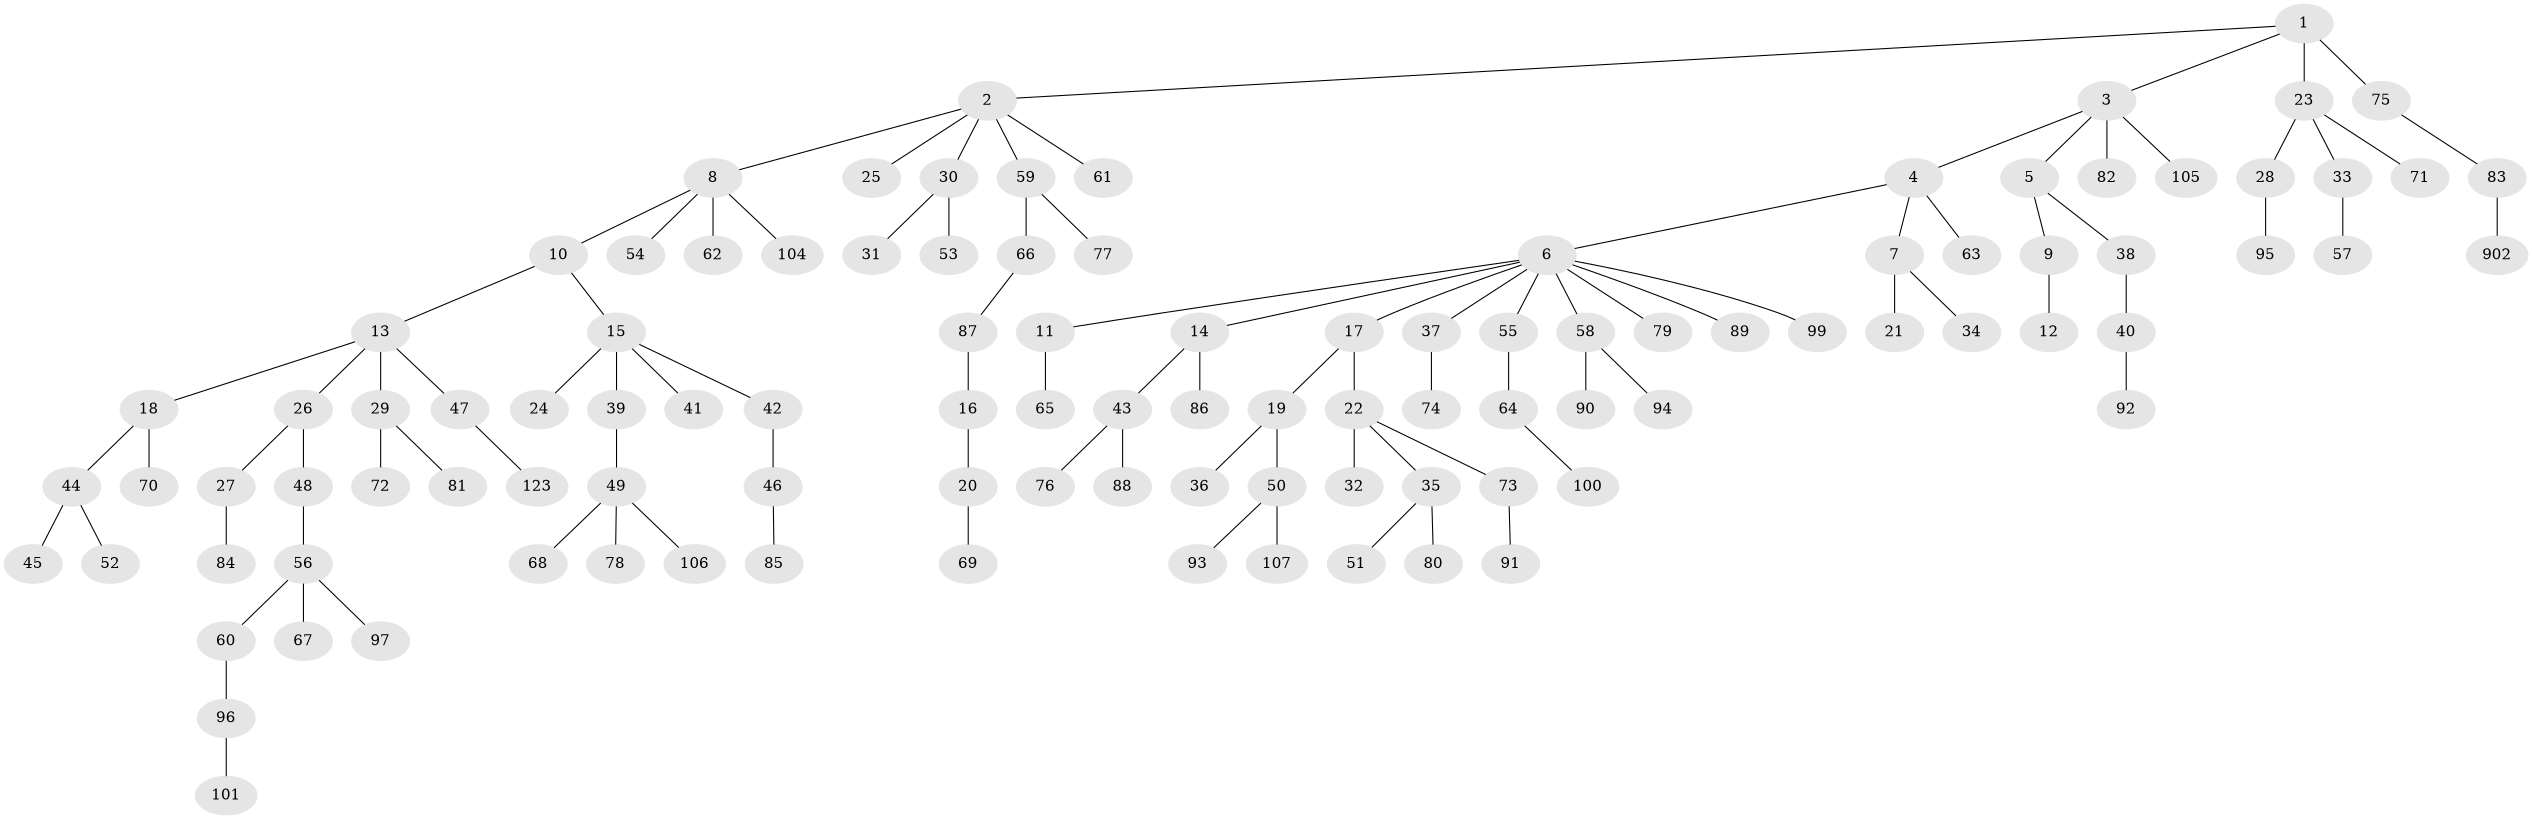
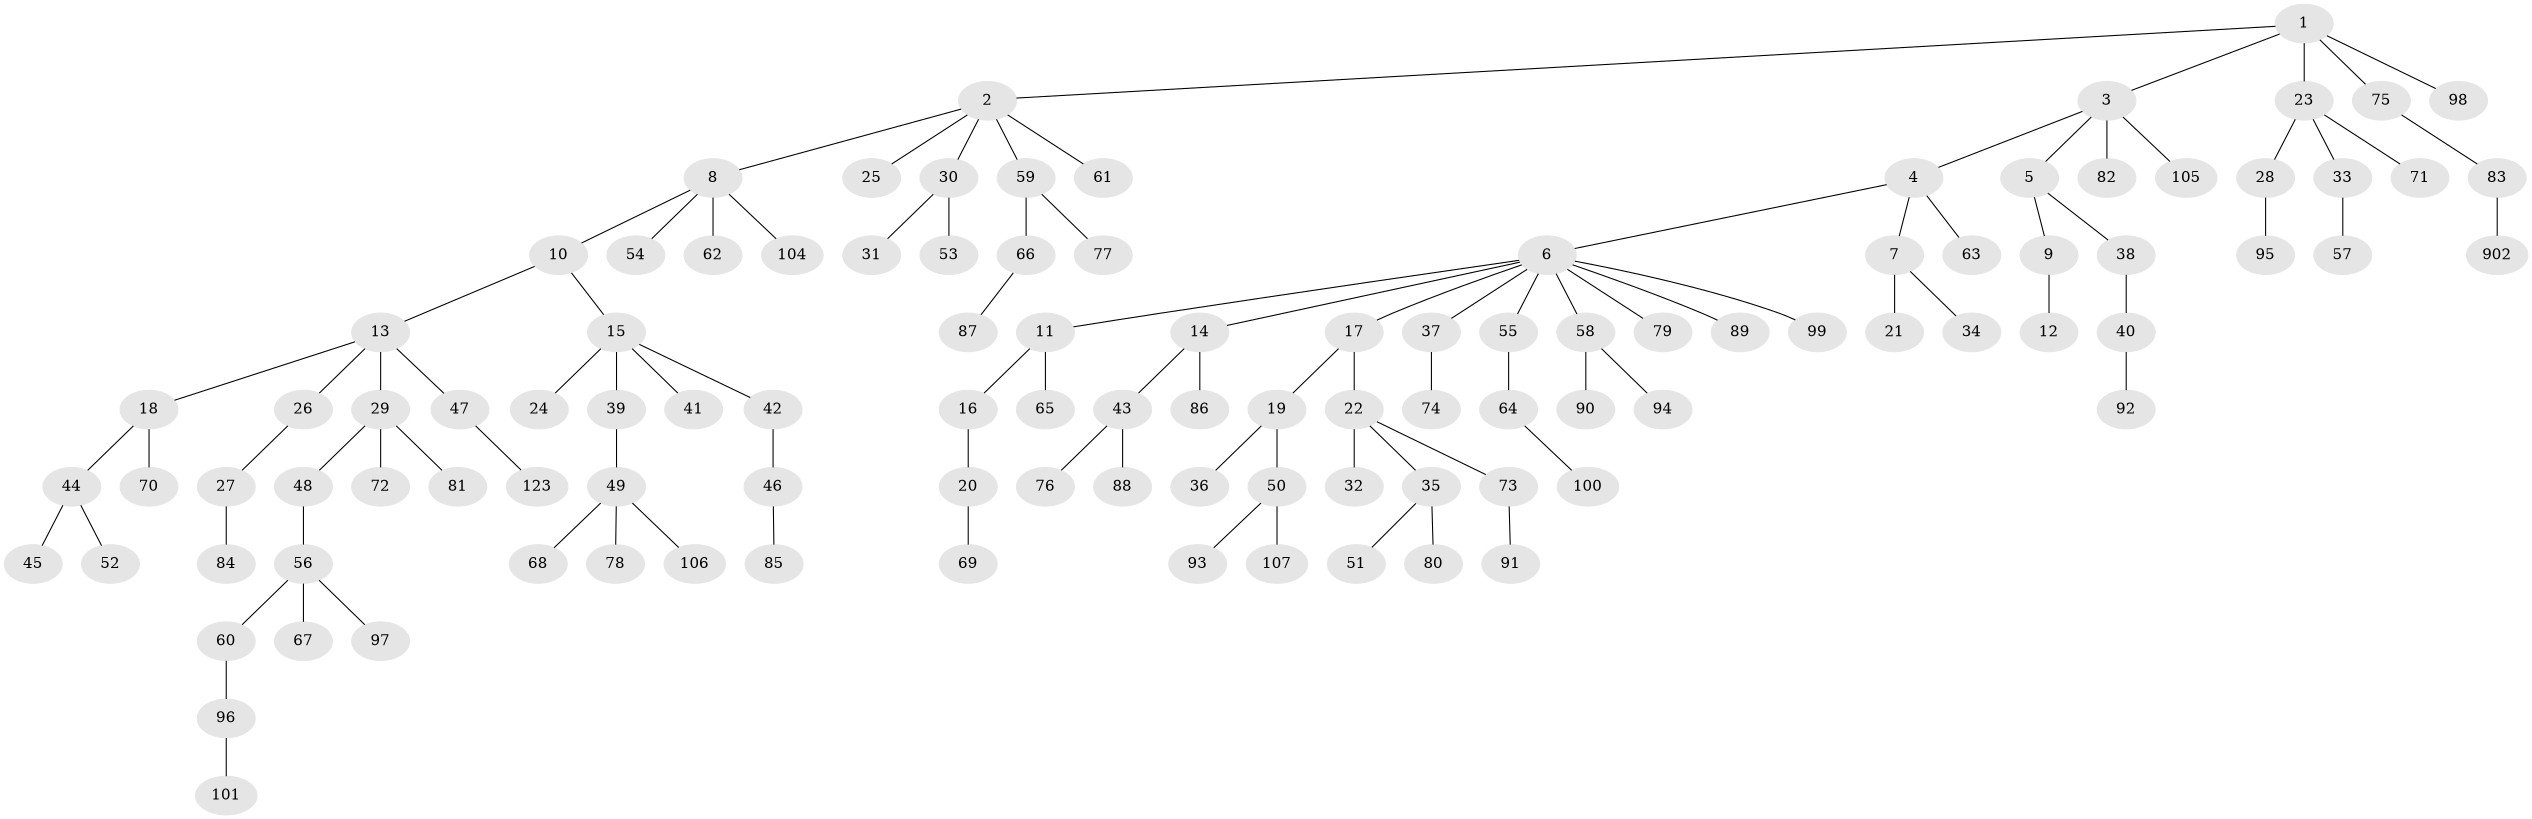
node "98": added
edge "87" -- "16": now "11" -- "16"
edge "26" -- "48": now "29" -- "48"
